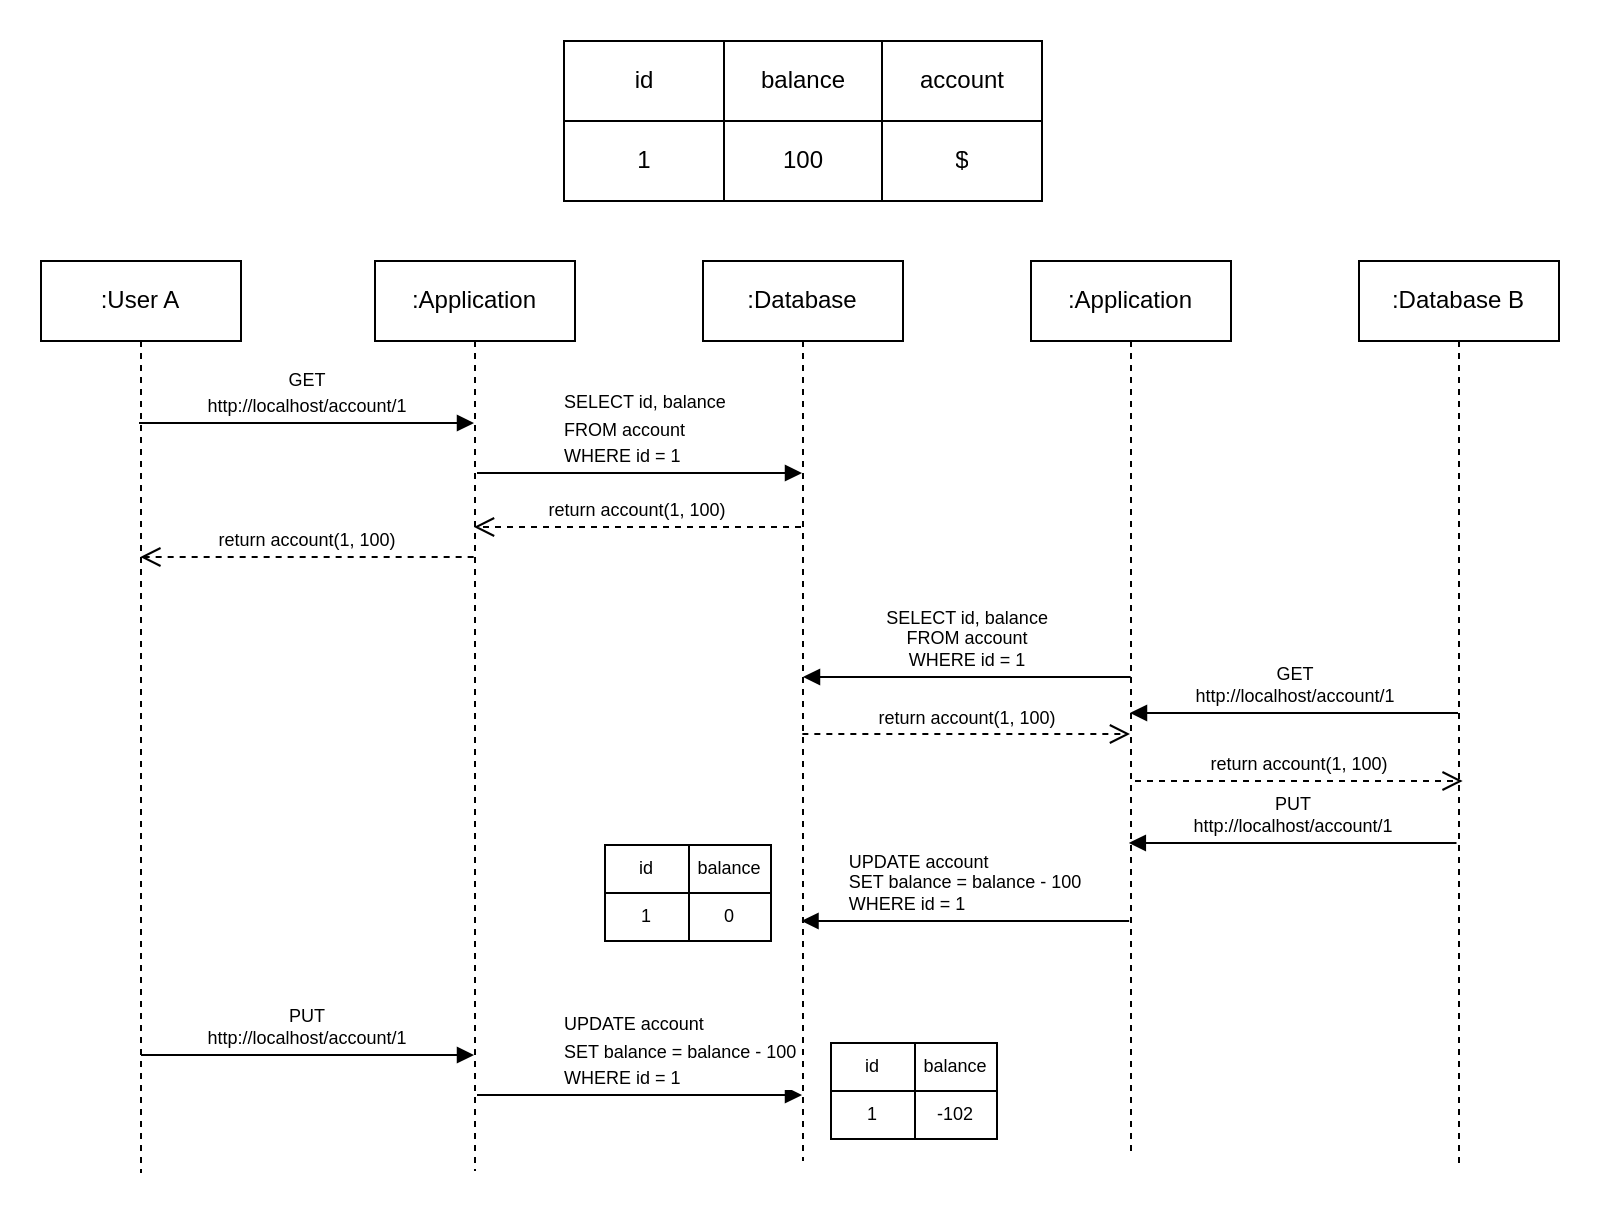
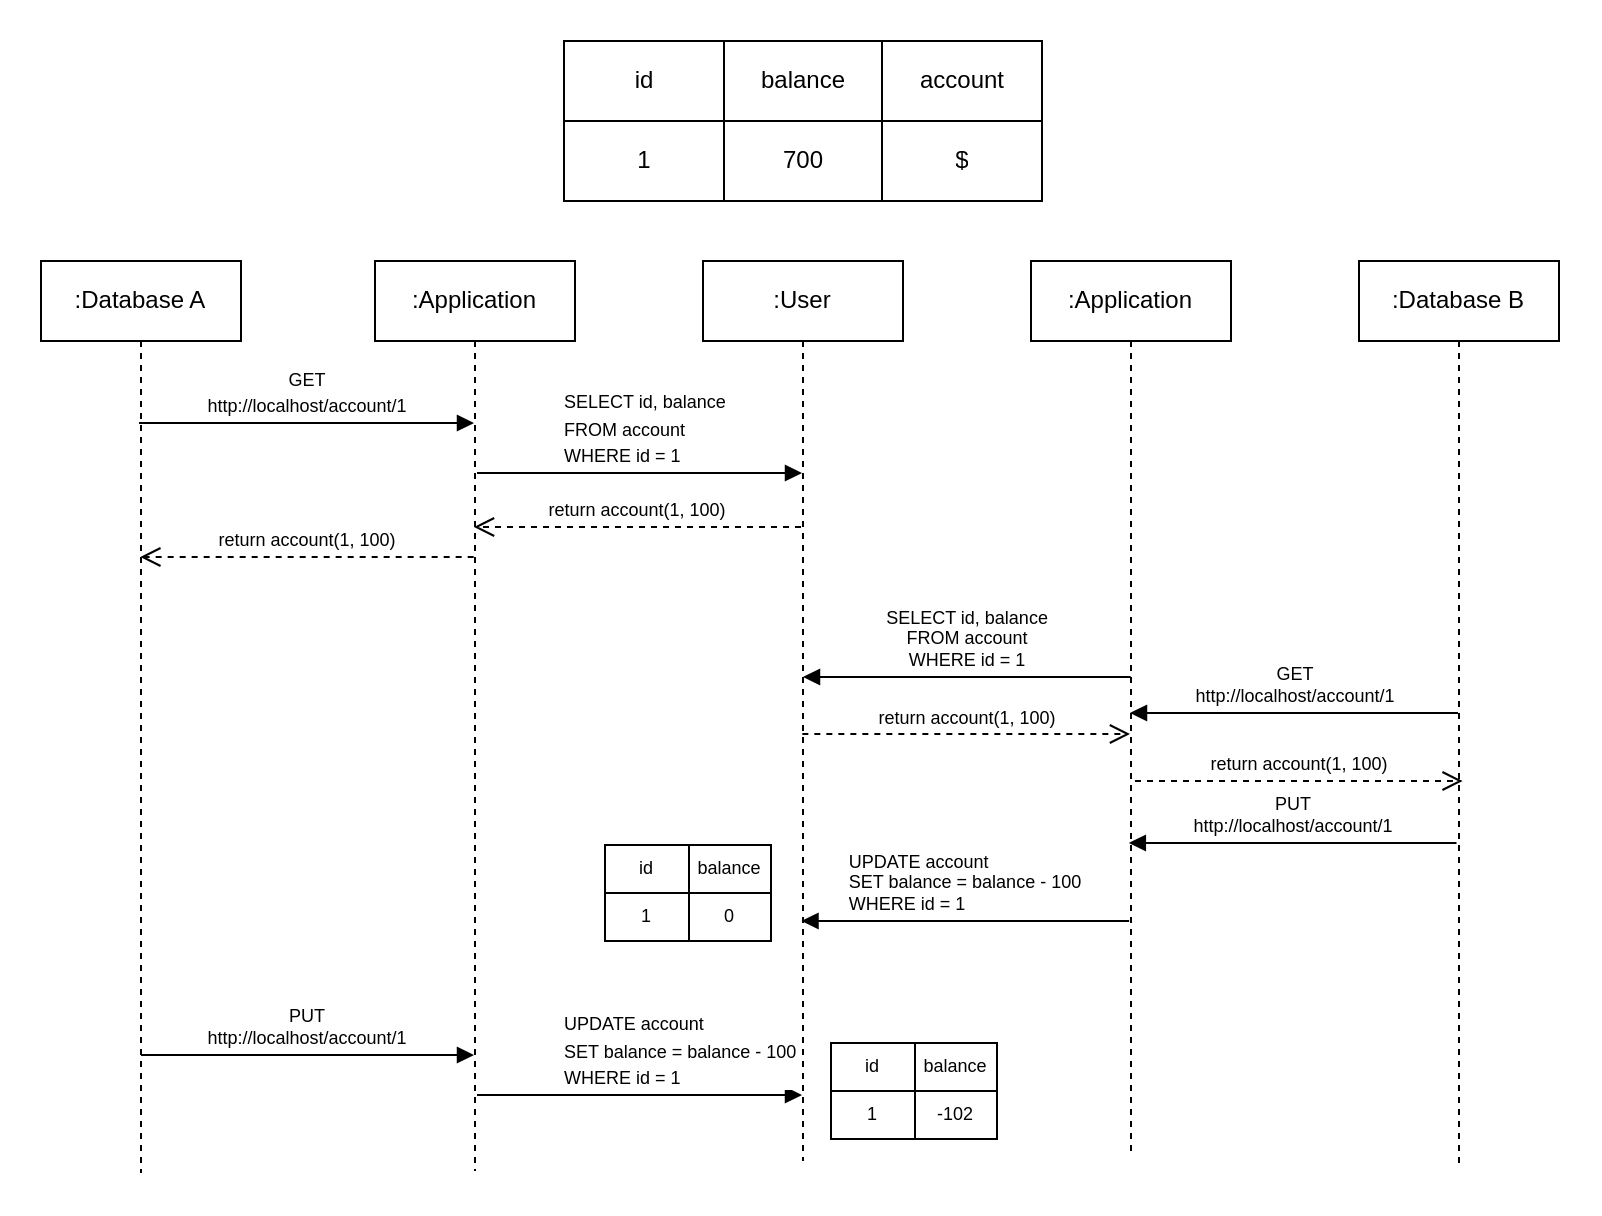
node "100": label "100" -> "700"
node ":User A": label ":User A" -> ":Database A"
node ":Database": label ":Database" -> ":User"
